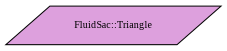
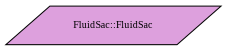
node "FluidSac::Triangle": label "FluidSac::Triangle" -> "FluidSac::FluidSac"
